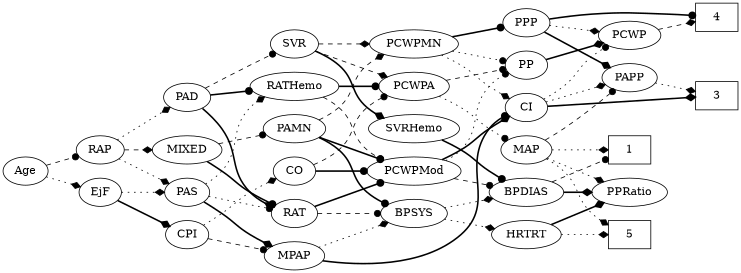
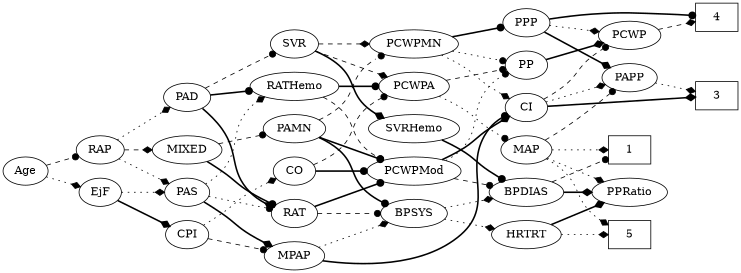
edge "CI" -> "PCWP": style dotted -> dashed
edge "PAMN" -> "PCWPMN": arrowhead diamond -> dot
